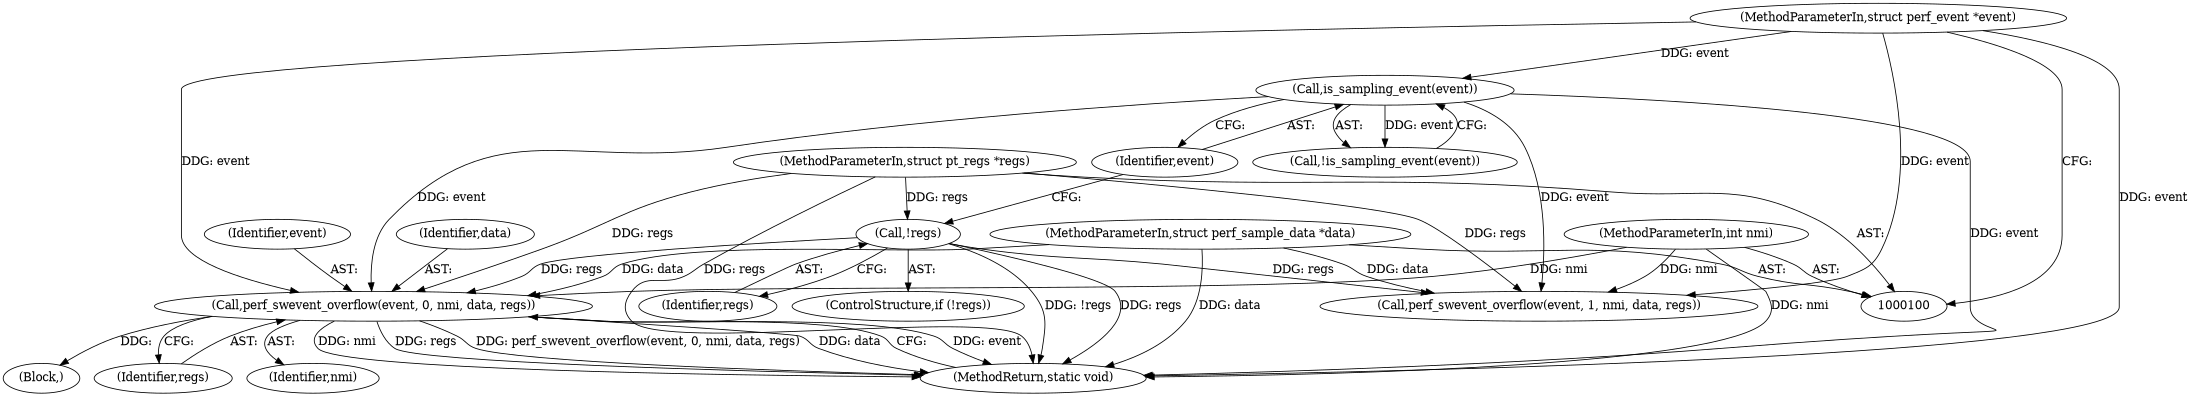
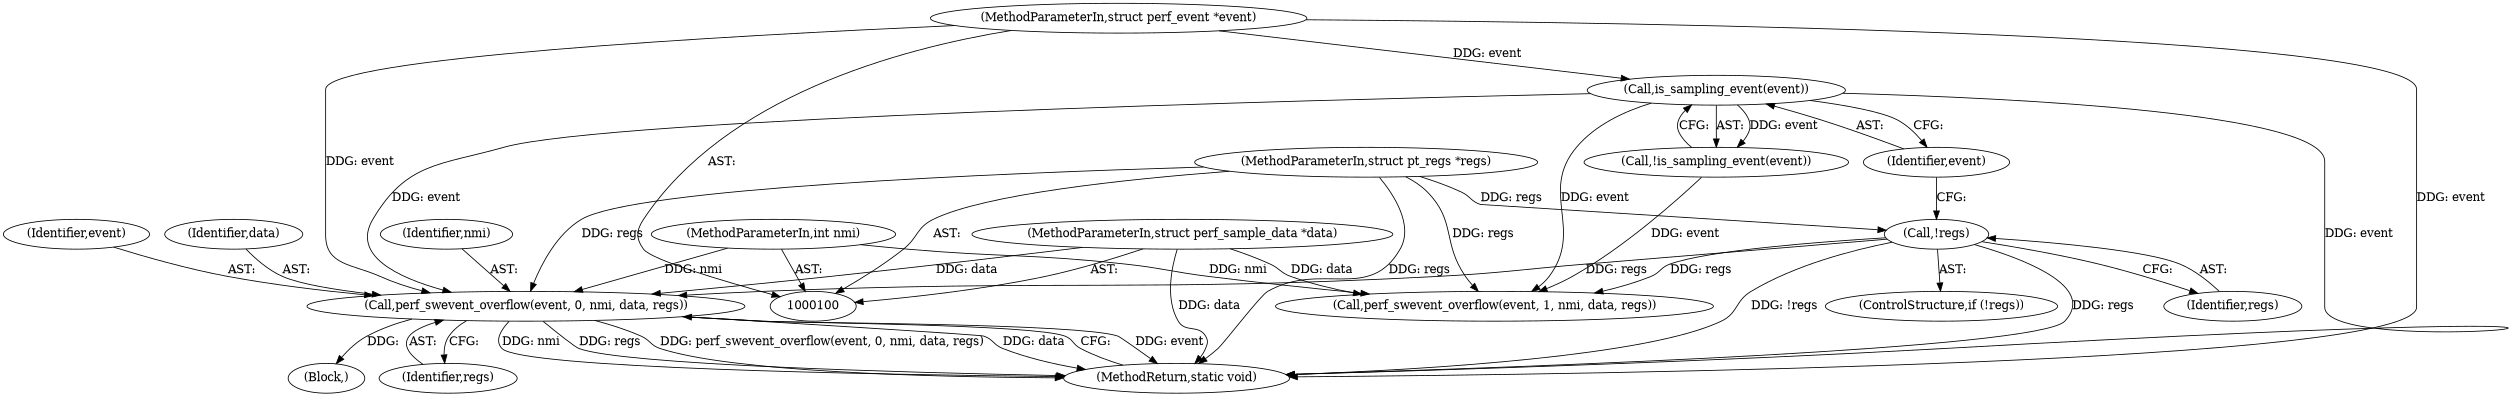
edge "(MethodParameterIn,struct perf_event *event)" -> "1000100": label "CFG: " -> "AST: "
edge "(MethodParameterIn,struct perf_event *event)" -> "(Call,perf_swevent_overflow(event, 1, nmi, data, regs))": now "(Call,!is_sampling_event(event))" -> "(Call,perf_swevent_overflow(event, 1, nmi, data, regs))"
edge "(Call,perf_swevent_overflow(event, 0, nmi, data, regs))" -> "(Identifier,nmi)": reversed
edge "(MethodParameterIn,int nmi)" -> "(MethodReturn,static void)": removed, label "DDG: nmi"
